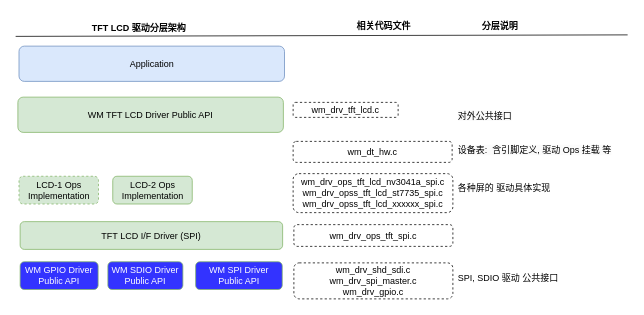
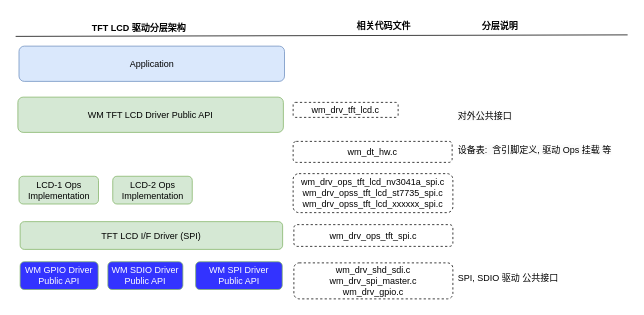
node "LCD-1 Ops Implementation": style dashed -> solid
node "各种屏的 驱动具体实现": removed
